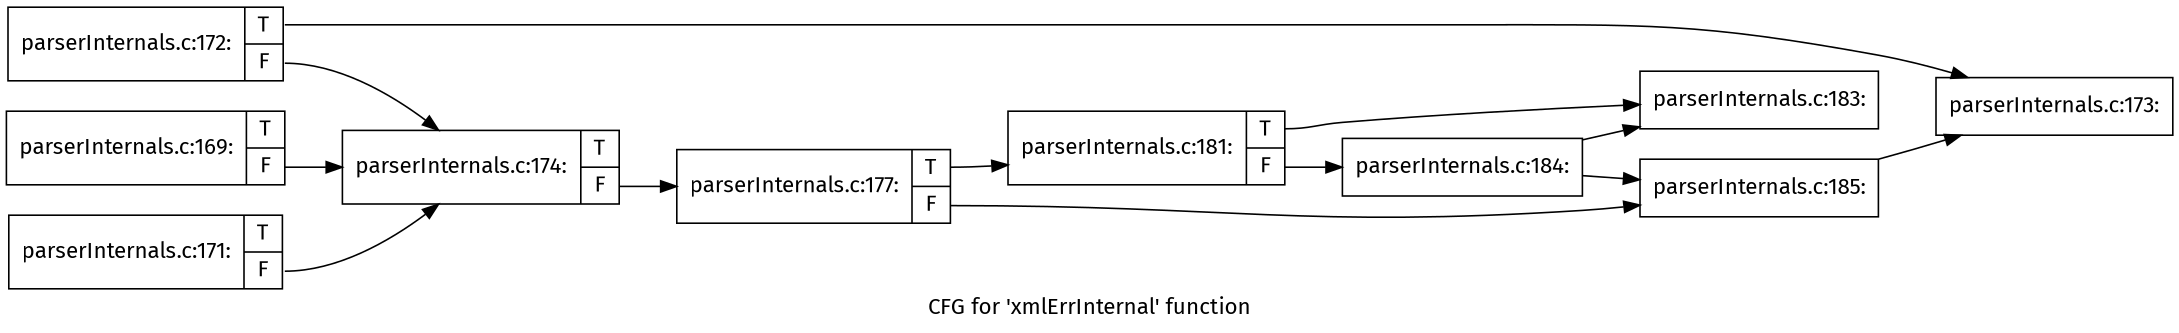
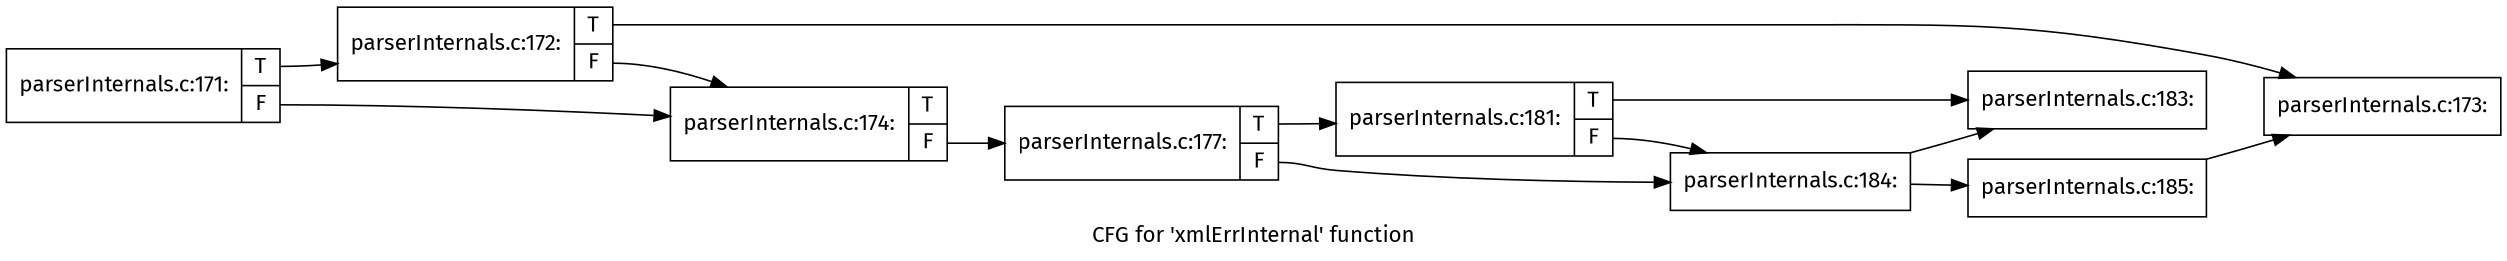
edge "parserInternals.c:171:" -> "parserInternals.c:172:": added
node "parserInternals.c:169:": removed
edge "parserInternals.c:177:" -> "parserInternals.c:185:": now "parserInternals.c:177:" -> "parserInternals.c:184:"
